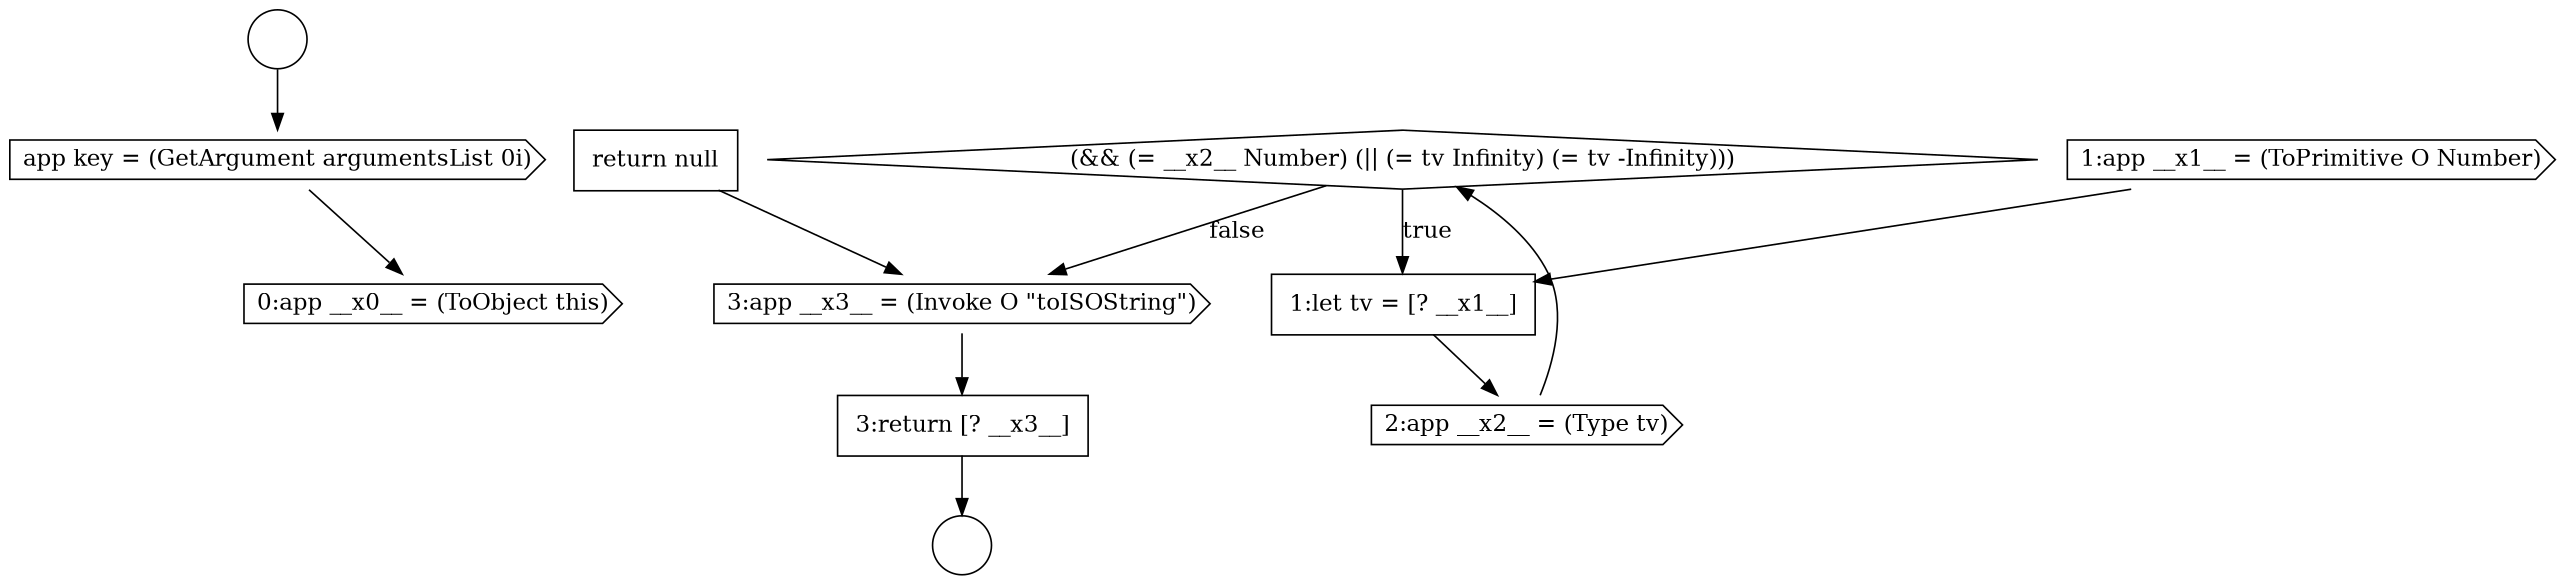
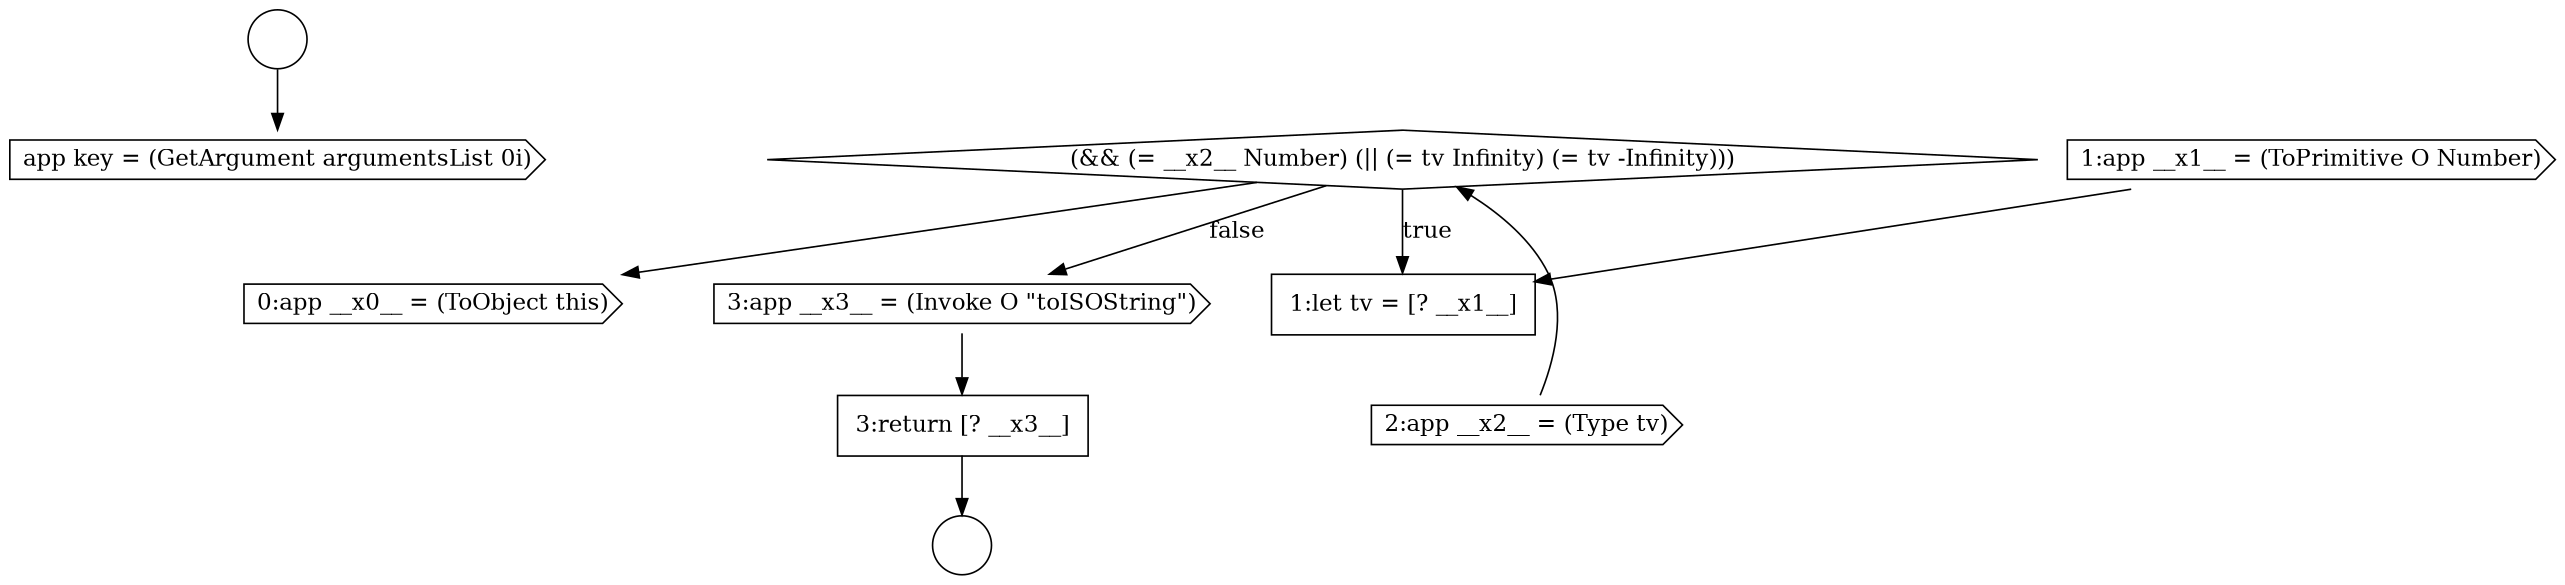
node "return null": removed
edge "app key = (GetArgument argumentsList 0i)" -> "0:app __x0__ = (ToObject this)": now "(&& (= __x2__ Number) (|| (= tv Infinity) (= tv -Infinity)))" -> "0:app __x0__ = (ToObject this)"
edge "1:let tv = [? __x1__]" -> "2:app __x2__ = (Type tv)": removed
